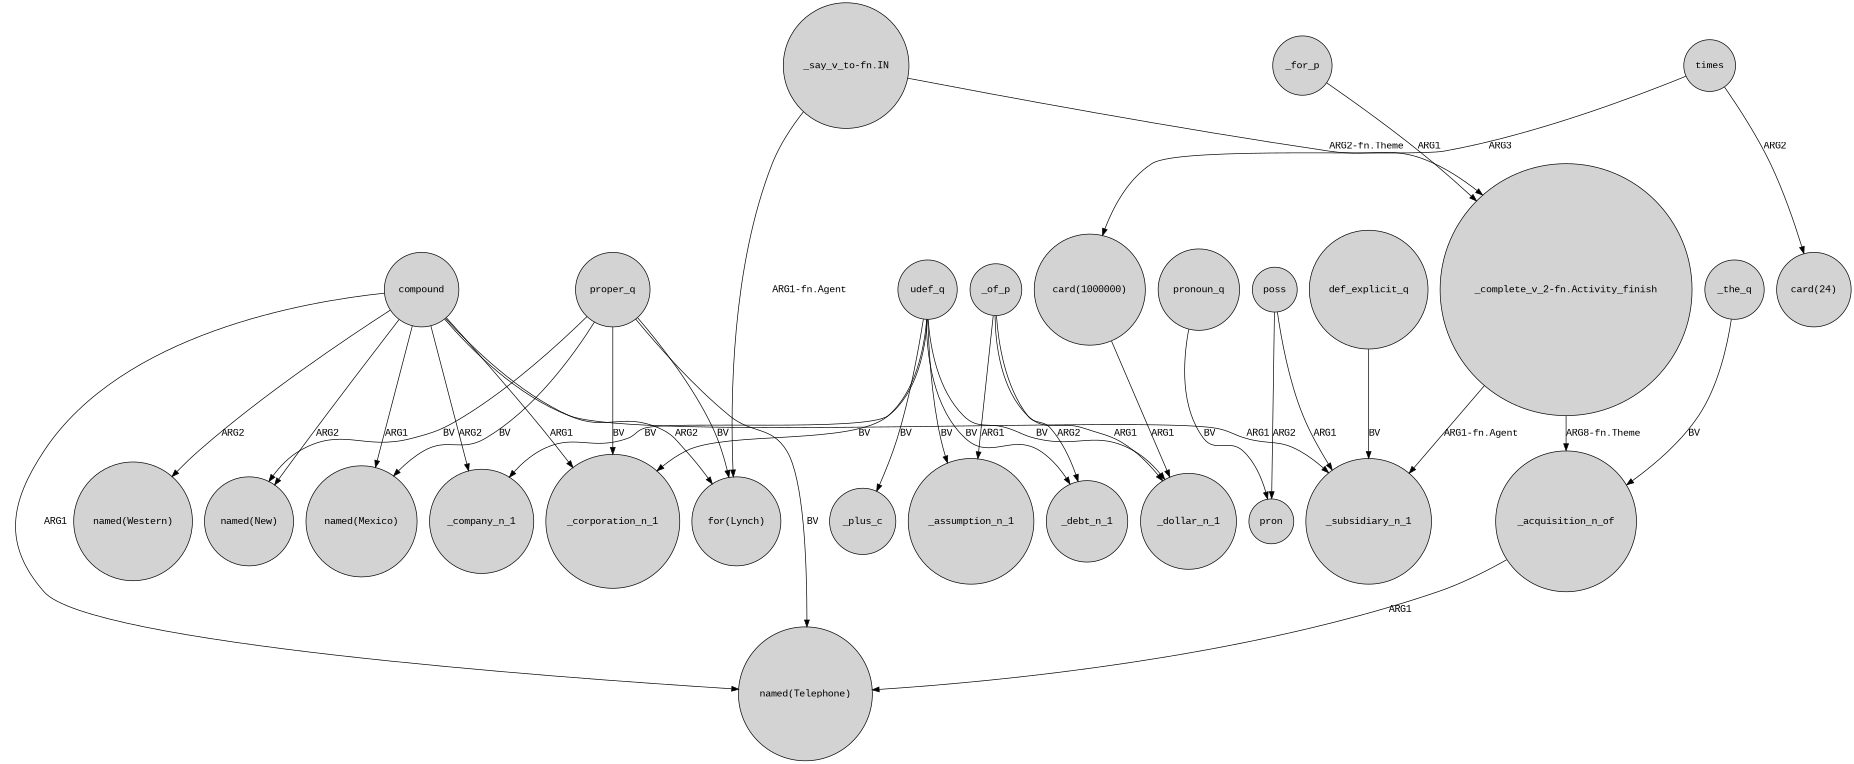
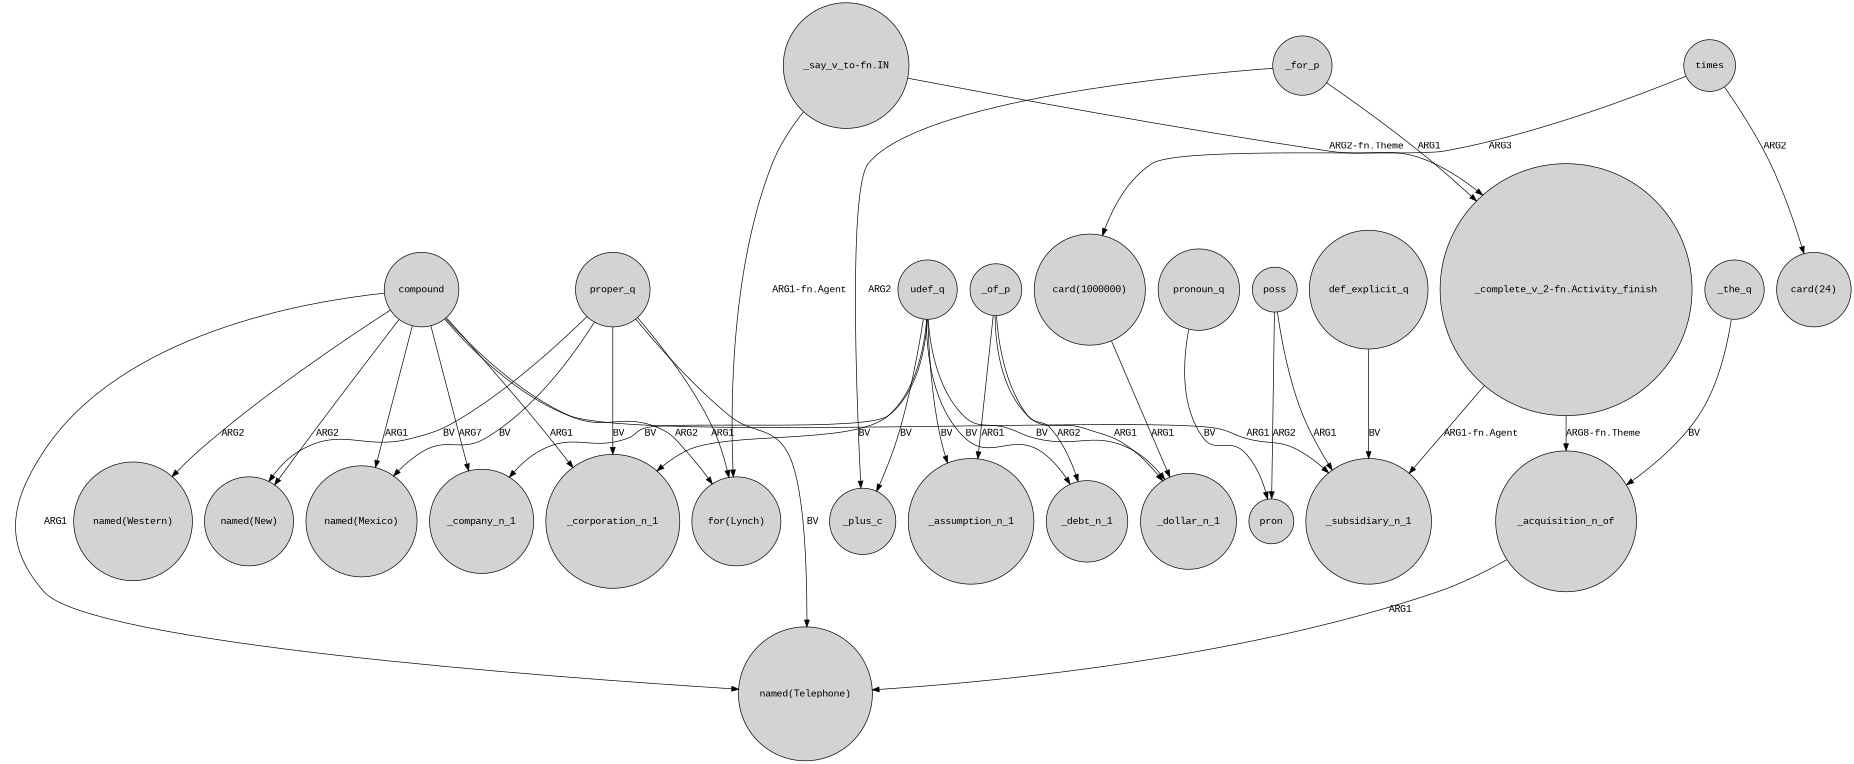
edge "_for_p" -> "_plus_c": added, label "ARG2"
edge "compound" -> "_company_n_1": label "ARG2" -> "ARG7"
edge "proper_q" -> "for(Lynch)": label "BV" -> "ARG1"
